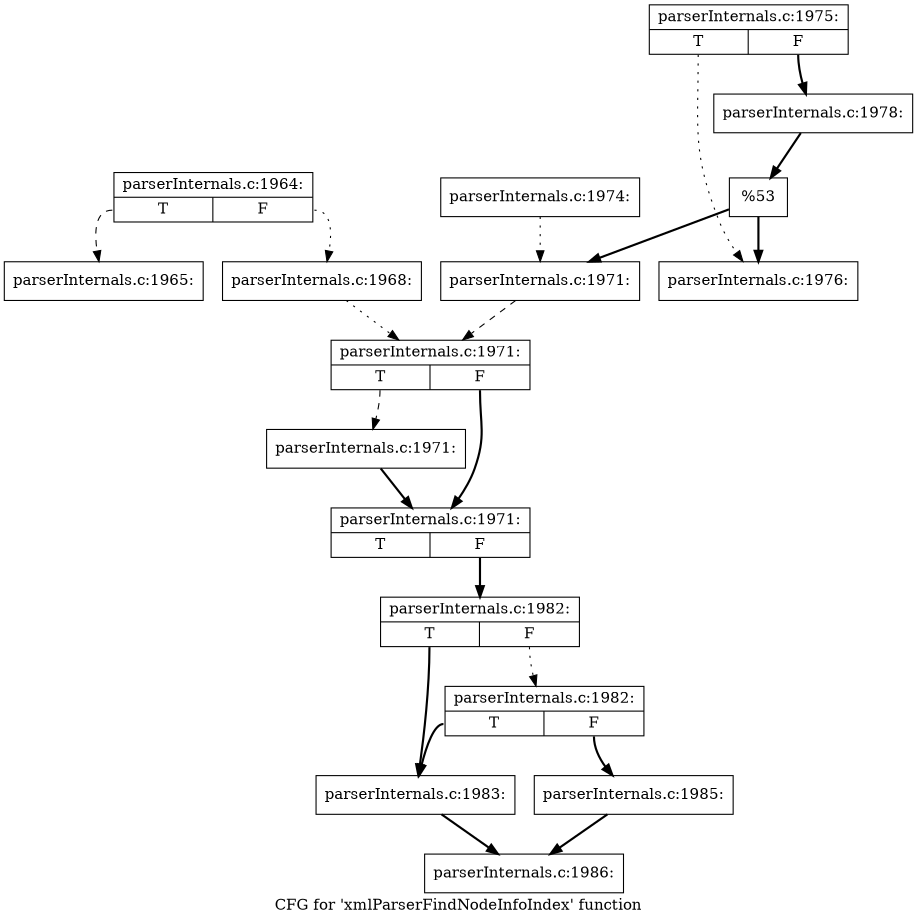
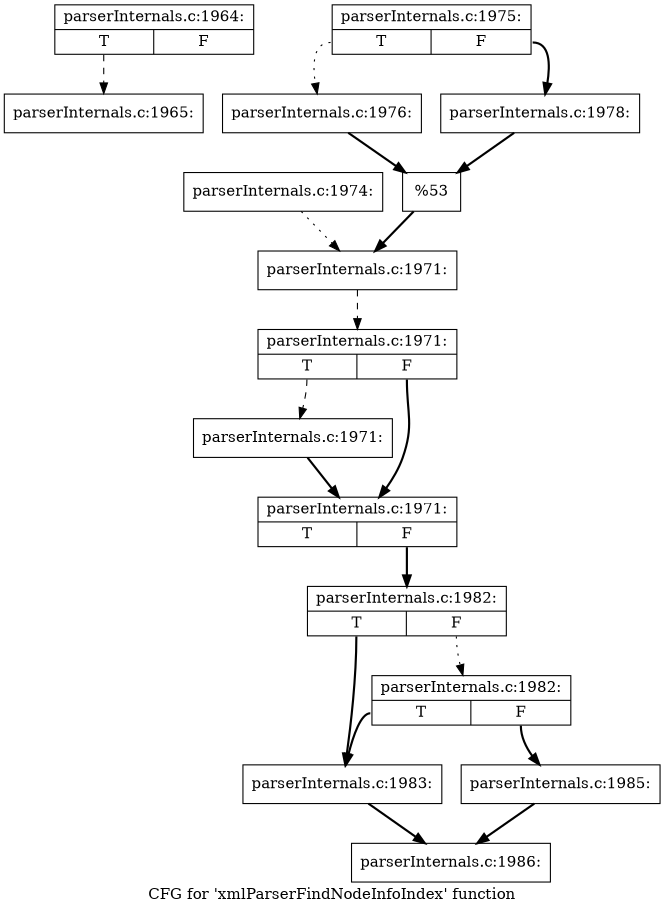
edge "%53" -> "parserInternals.c:1976:": reversed
node "parserInternals.c:1968:": removed
